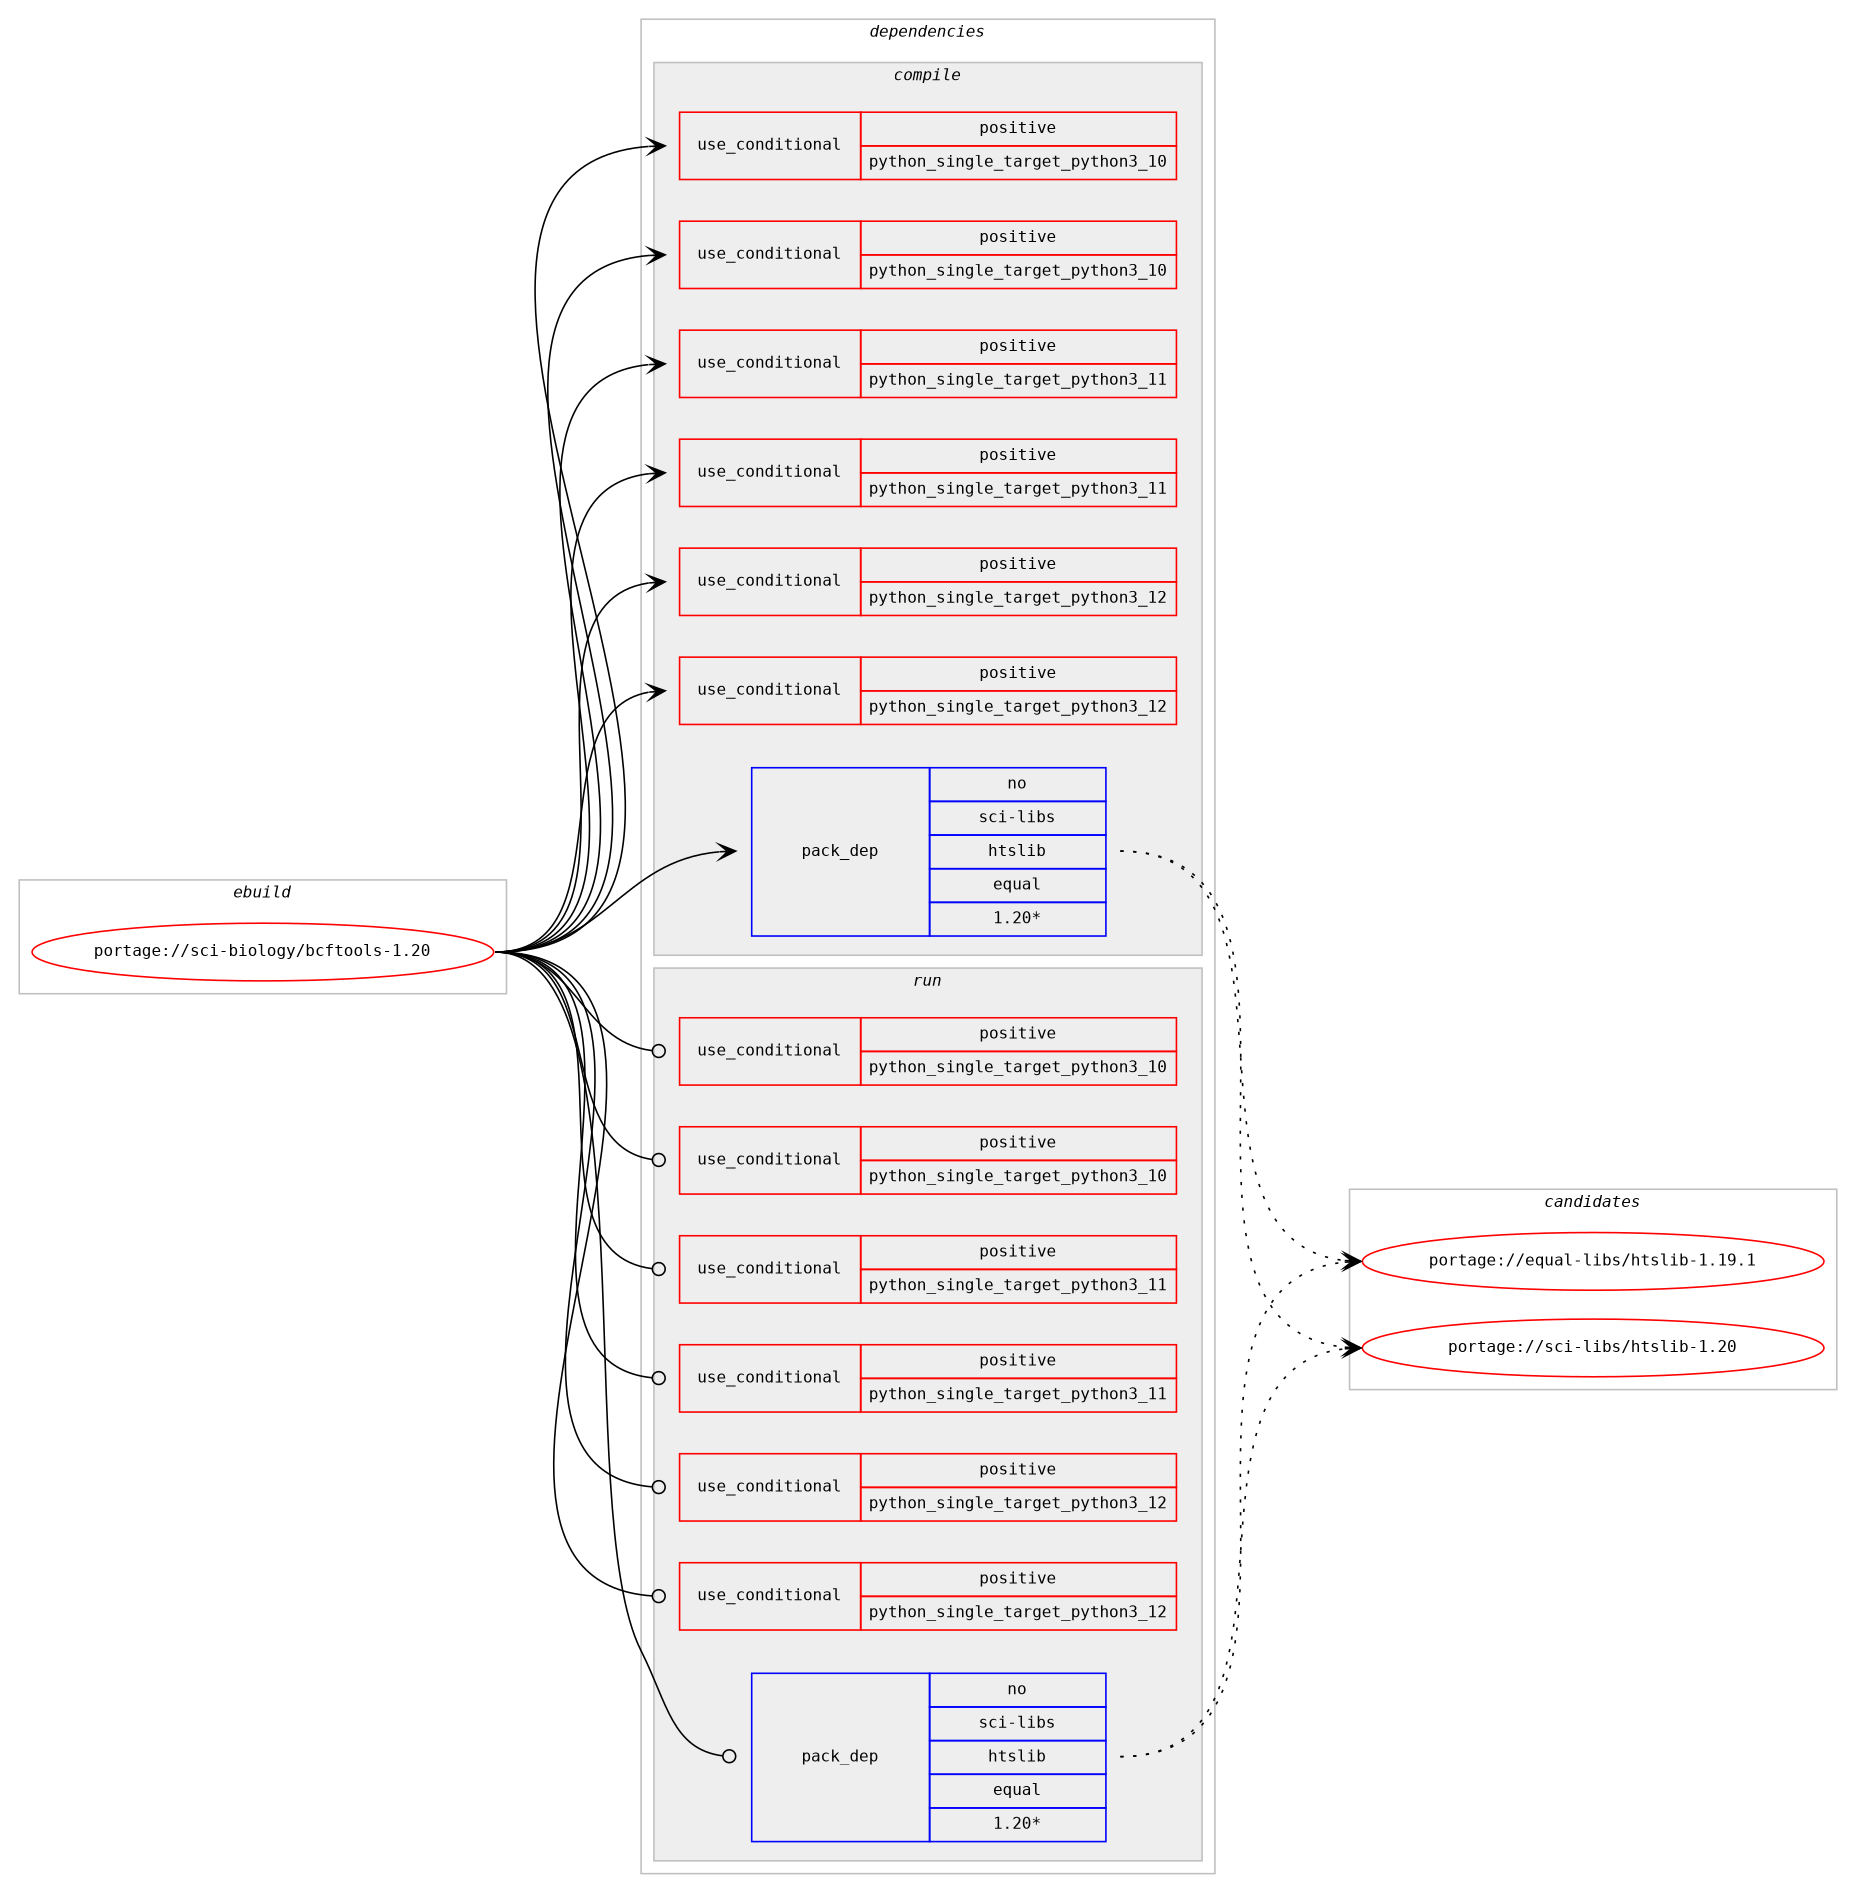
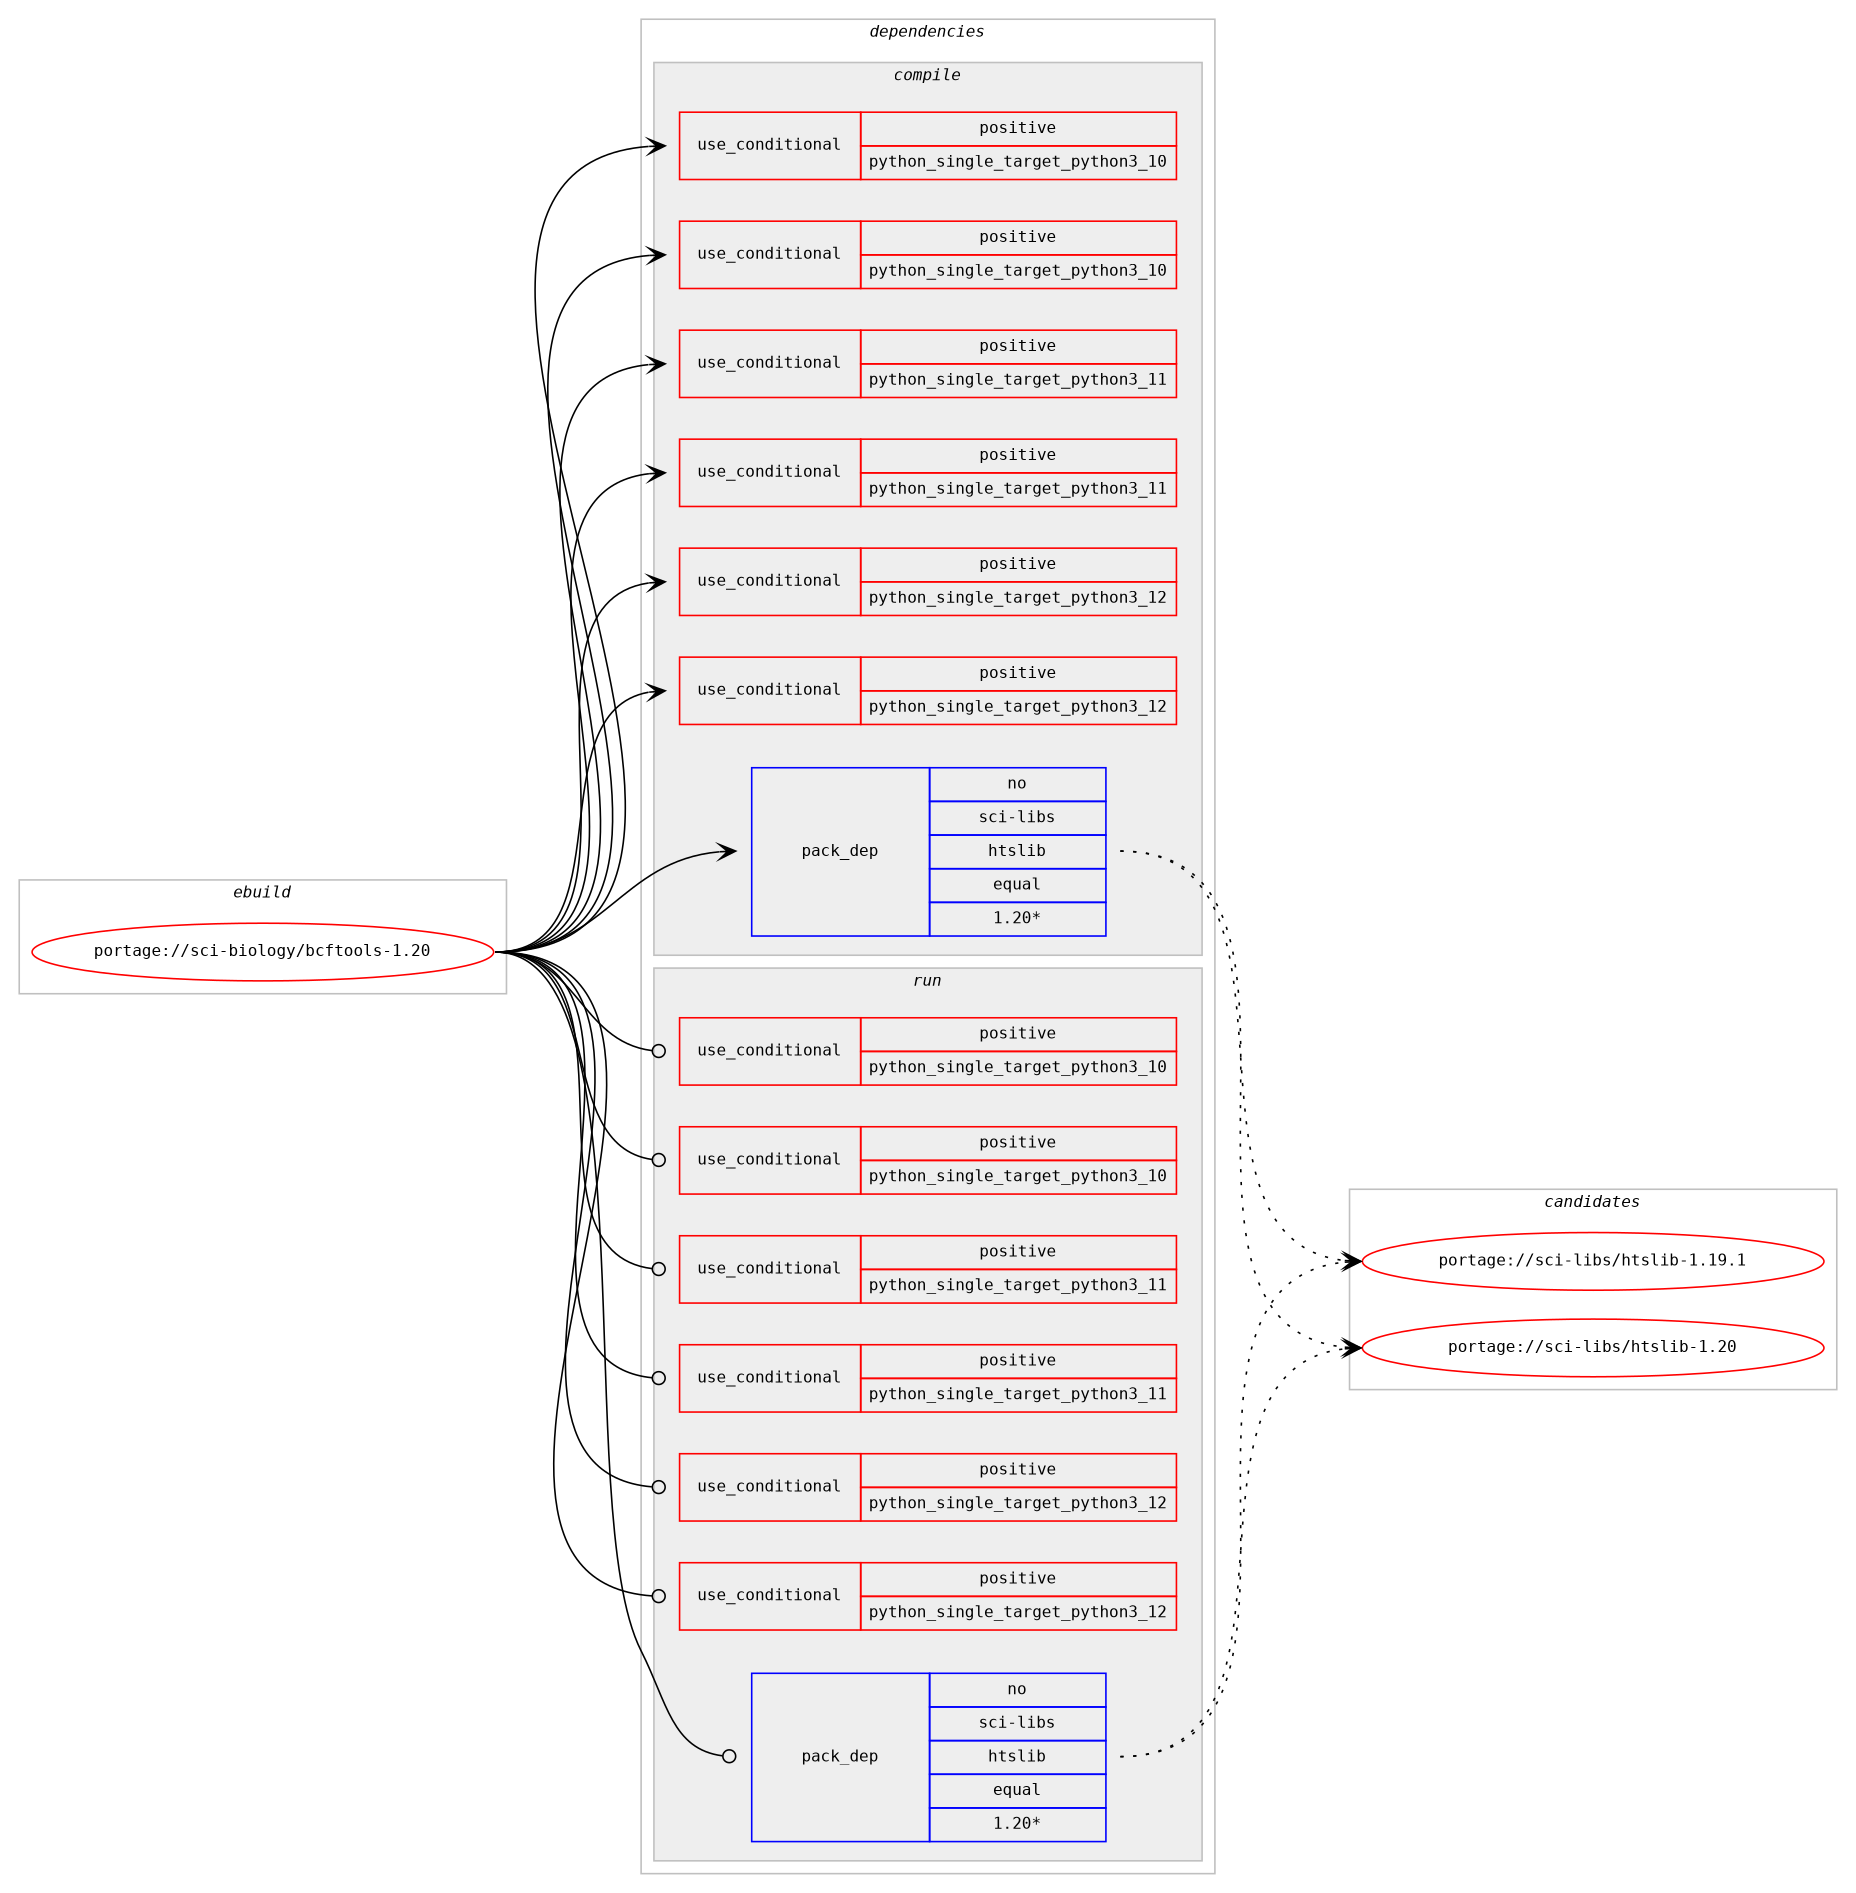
node "portage://equal-libs/htslib-1.19.1": label "portage://equal-libs/htslib-1.19.1" -> "portage://sci-libs/htslib-1.19.1"
